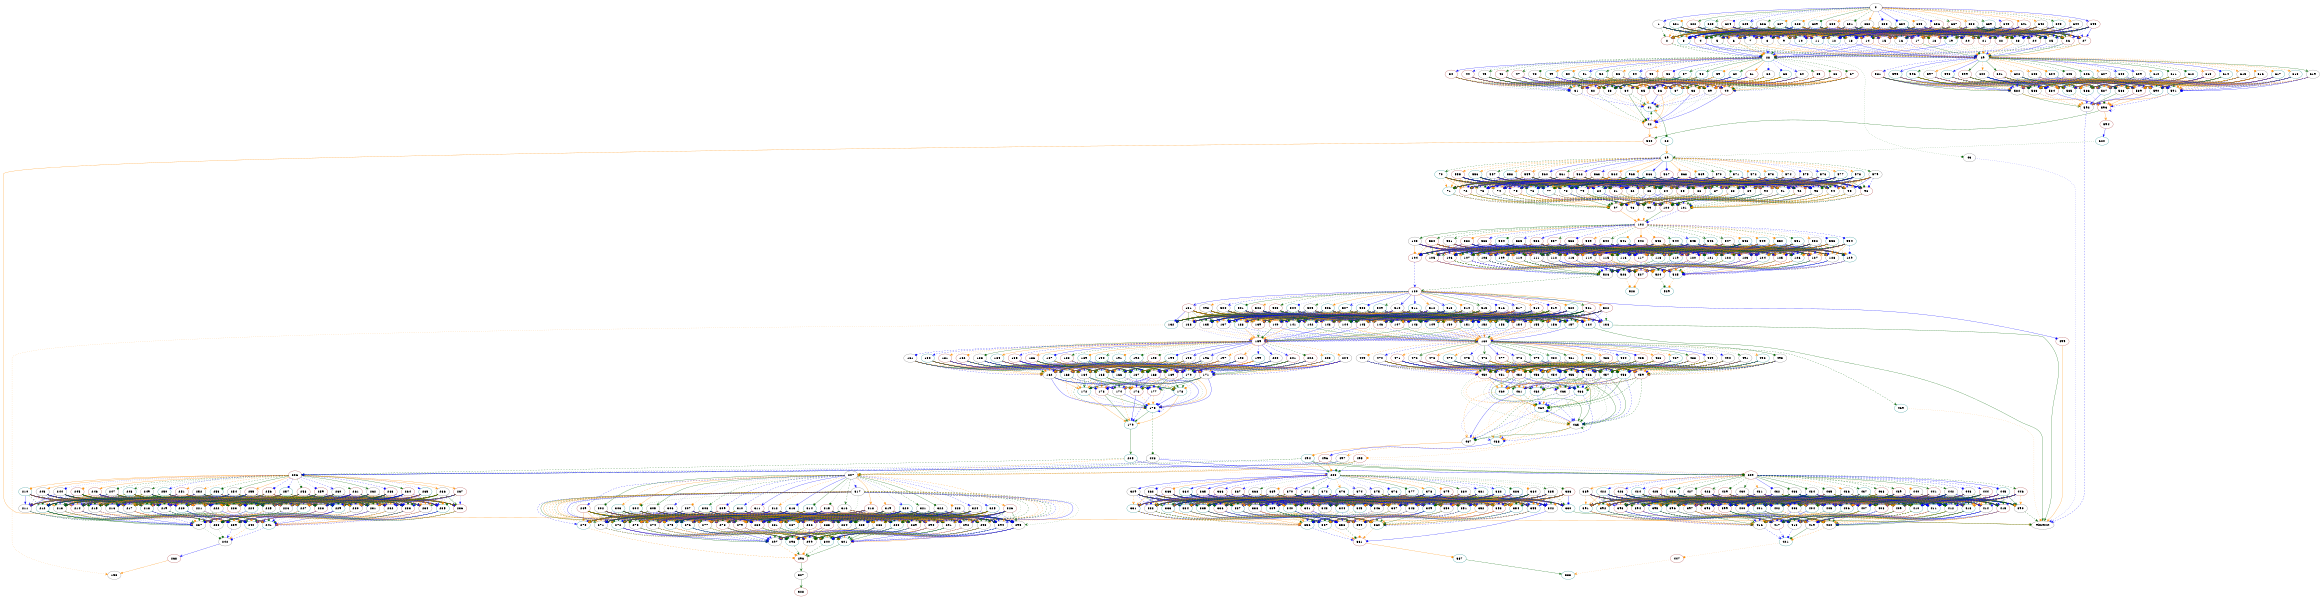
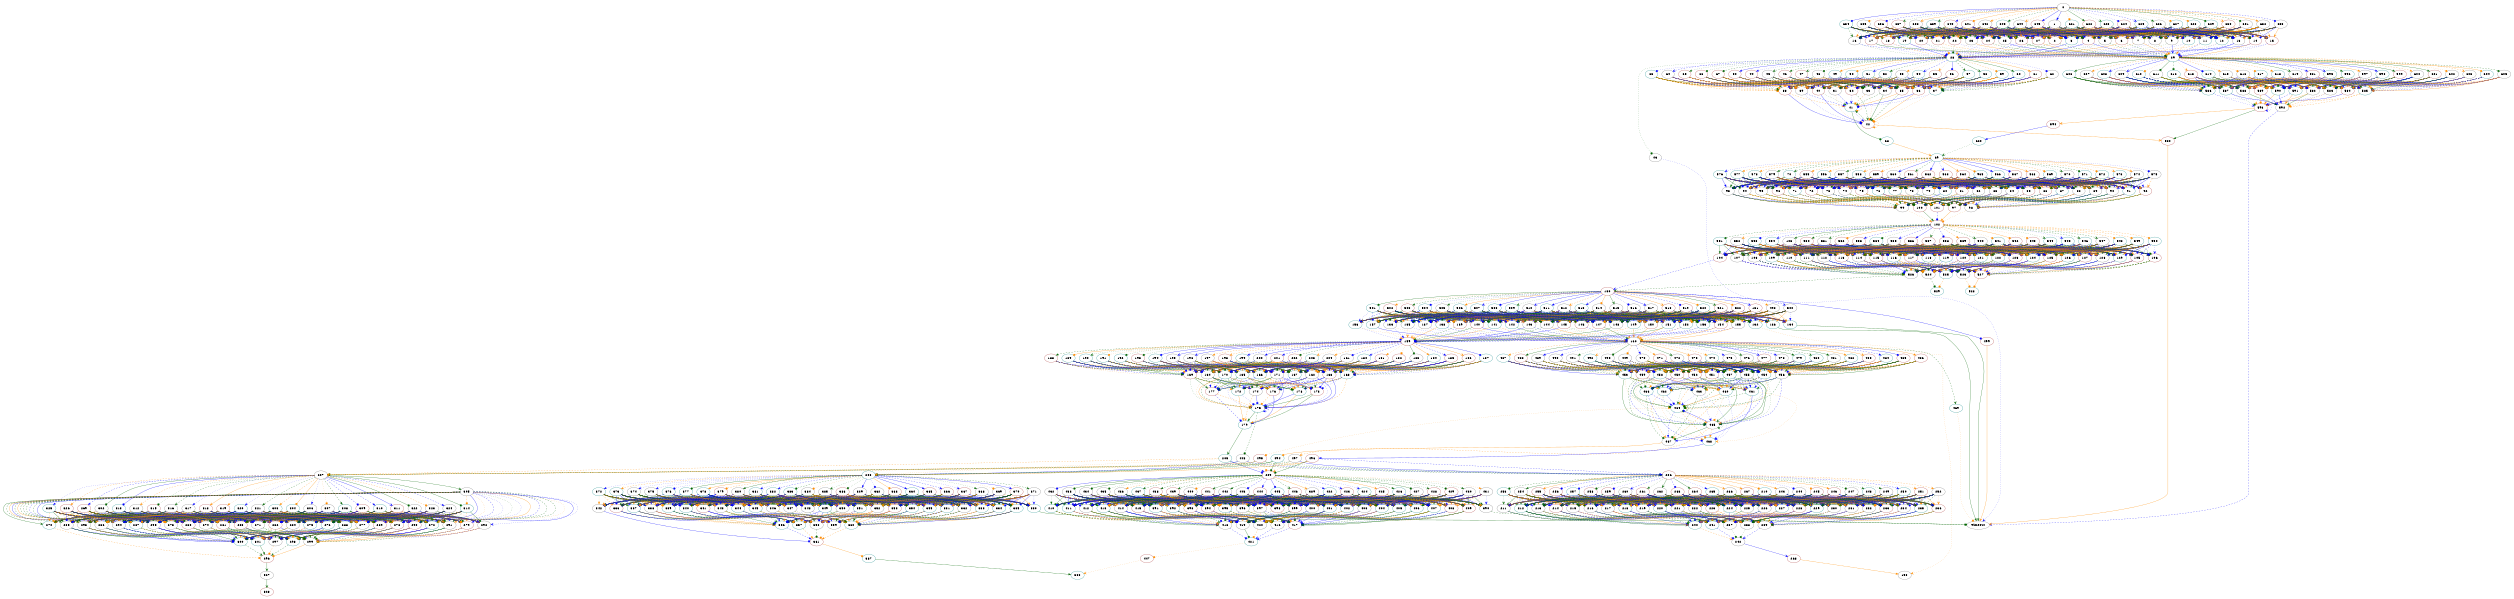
edge "102" -> "554": arrowhead dot -> vee
edge "317" -> "304": now "317" -> "287"
edge "305" -> "271": now "305" -> "314"
